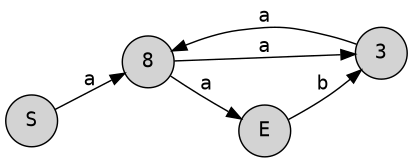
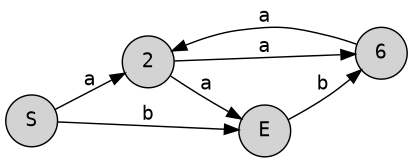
node "3": label "3" -> "6"
node "8": label "8" -> "2"
edge "S" -> "E": added, label "b"
